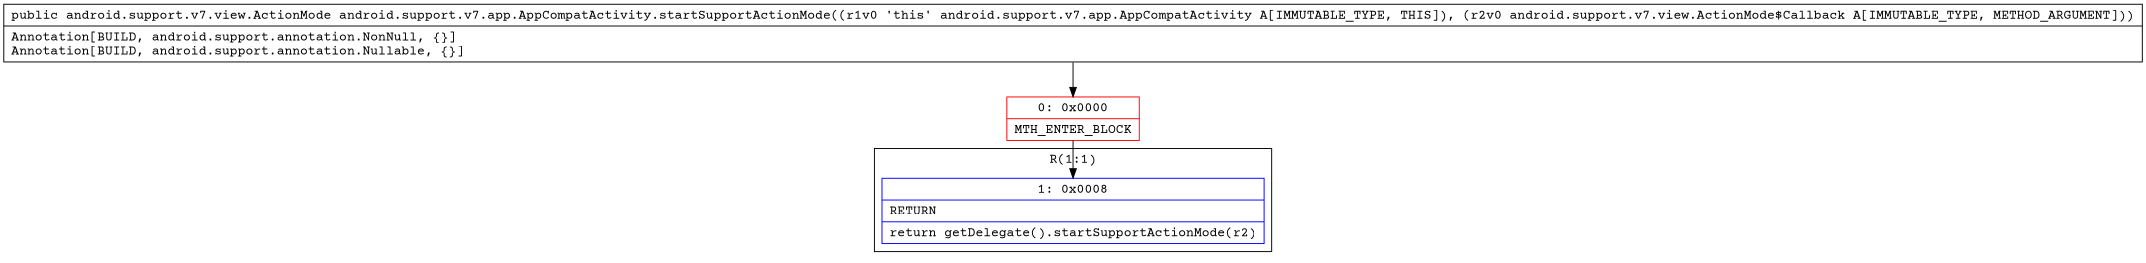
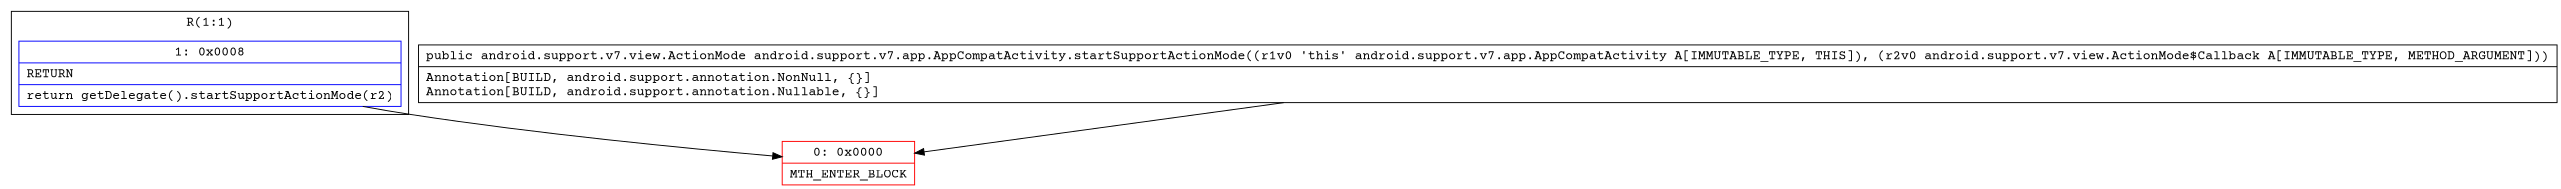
edge "0: 0x0000" -> "1: 0x0008": reversed
